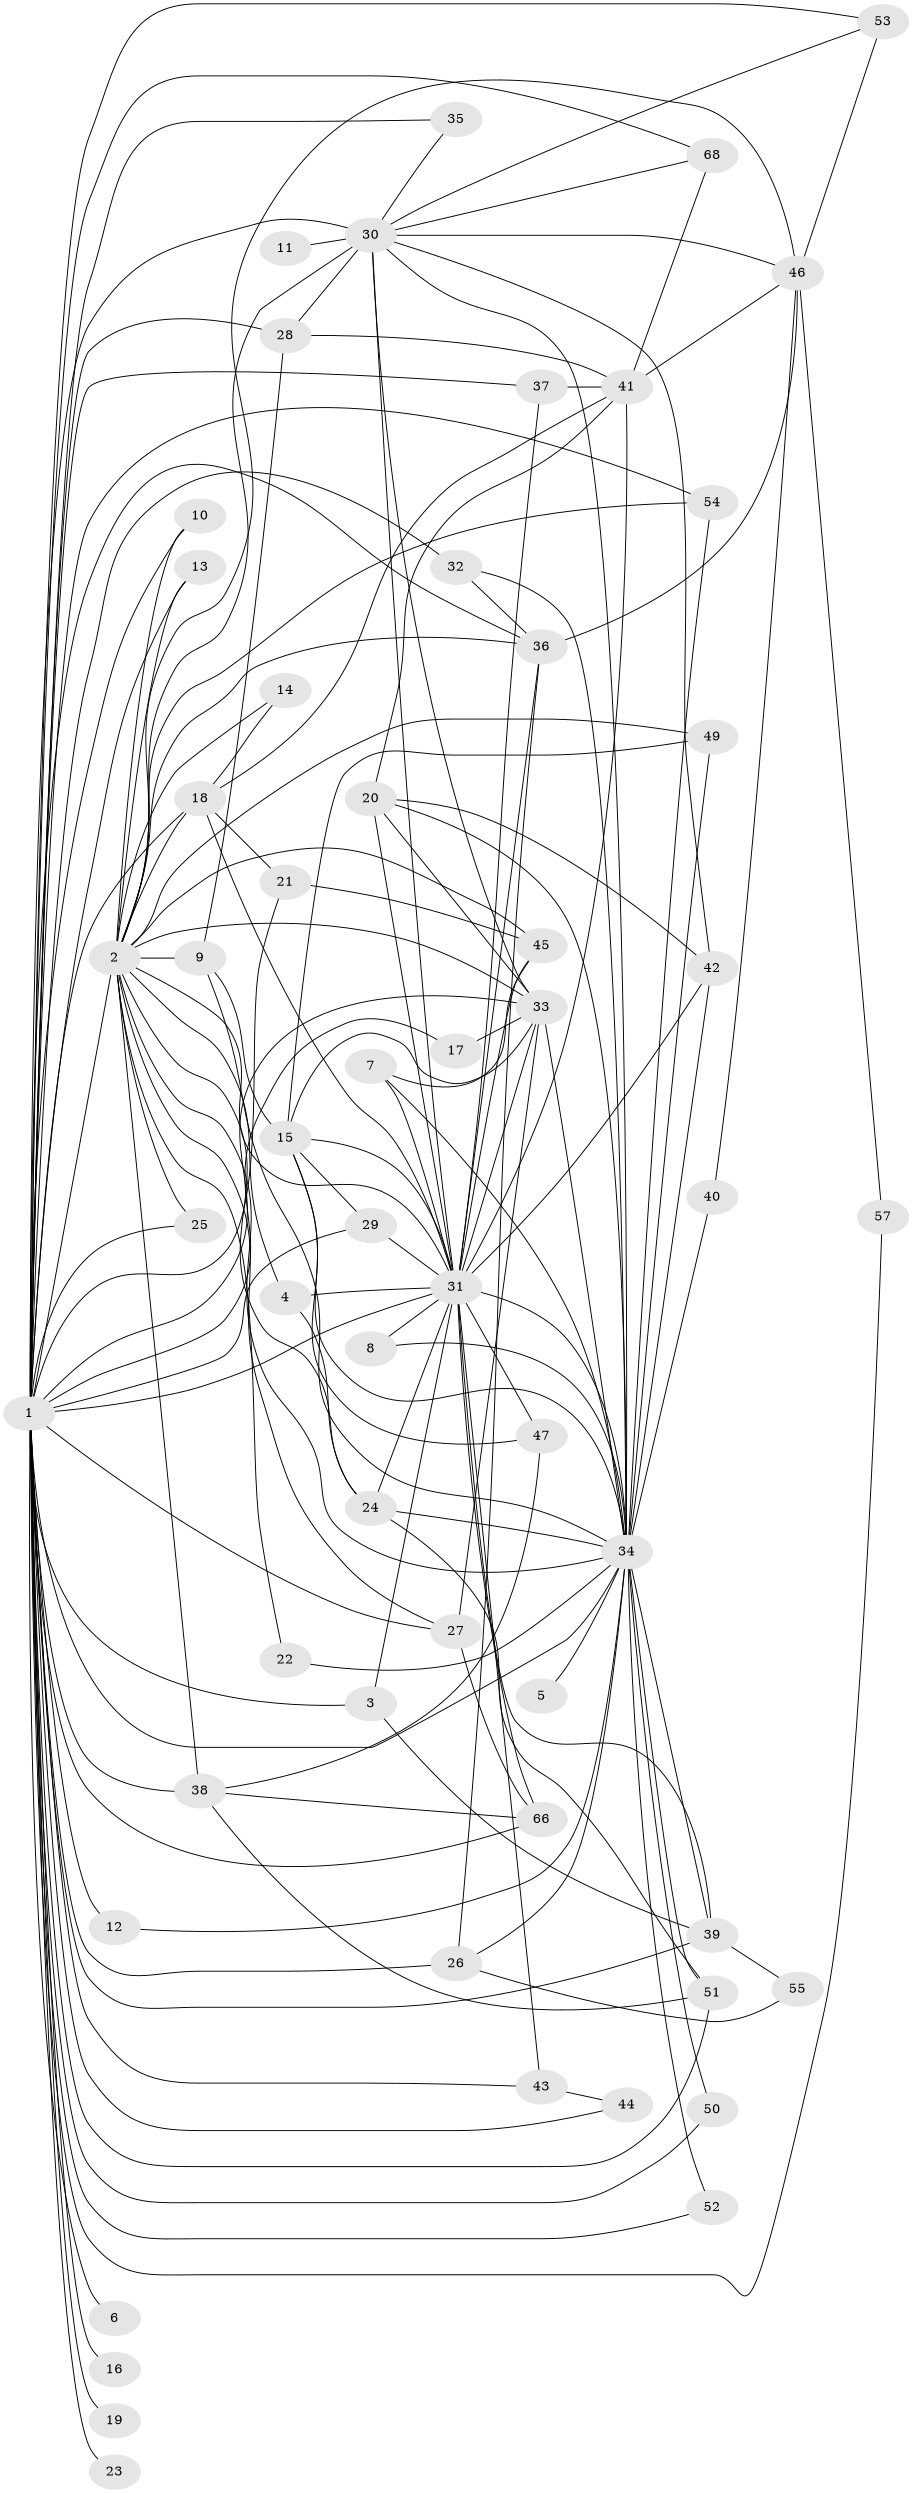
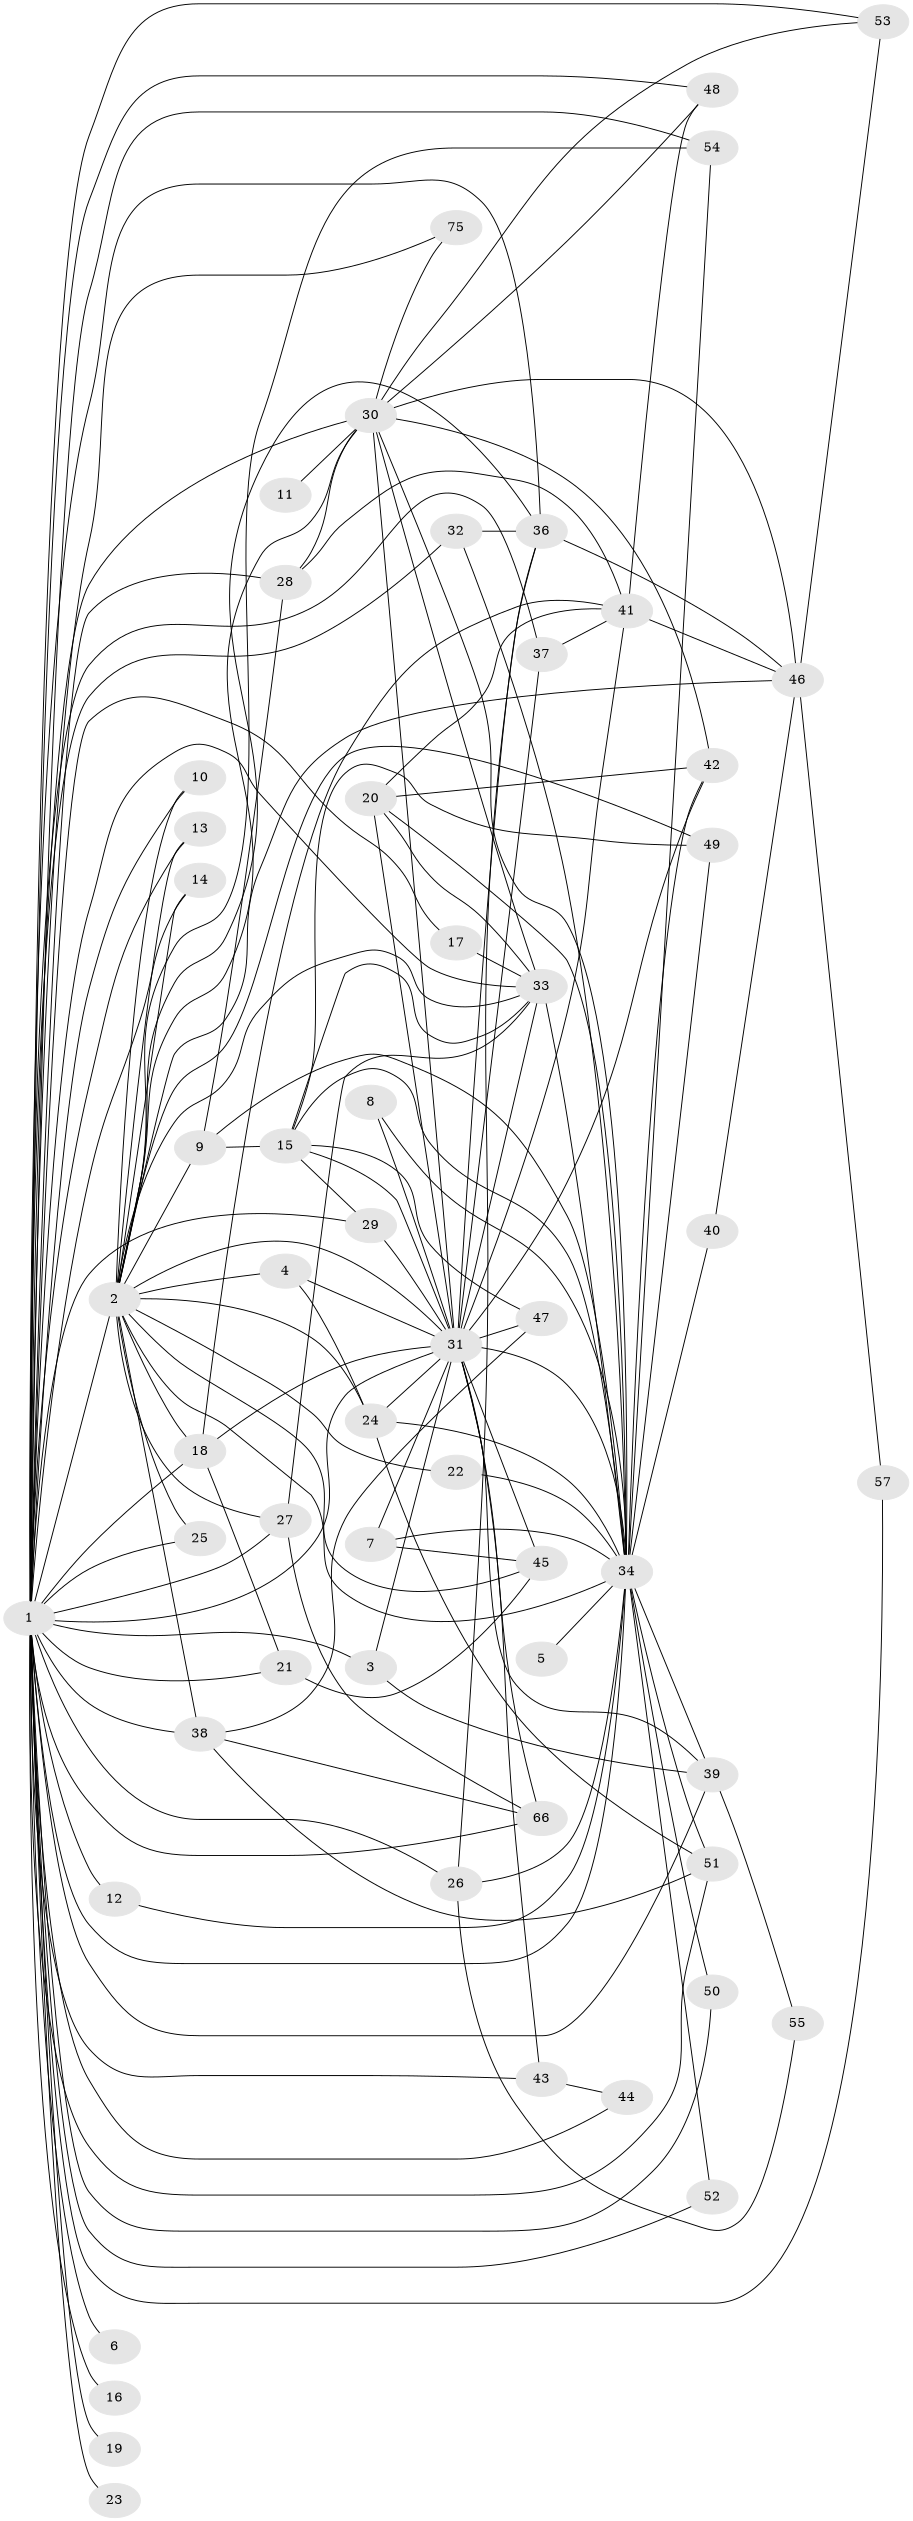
node "35": label "35" -> "75"
node "68": label "68" -> "48"
edge "14" -- "18": now "14" -- "1"
